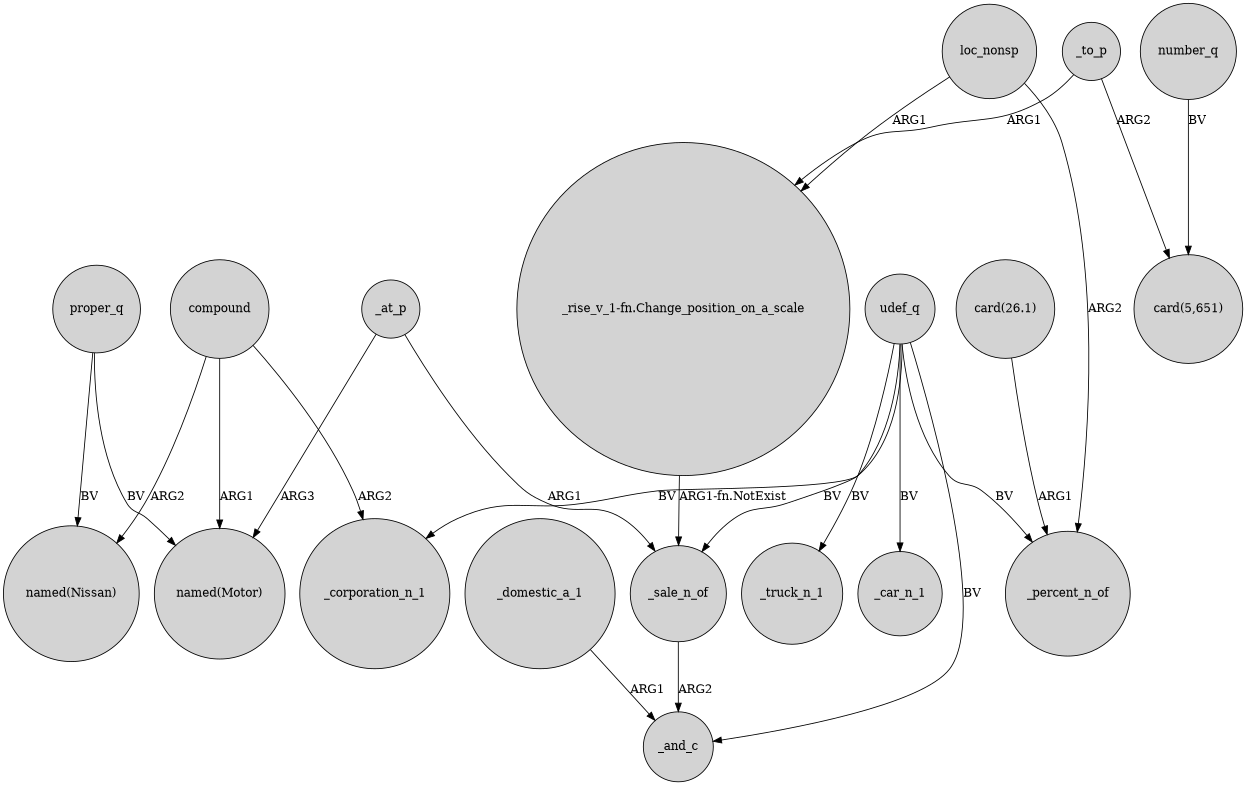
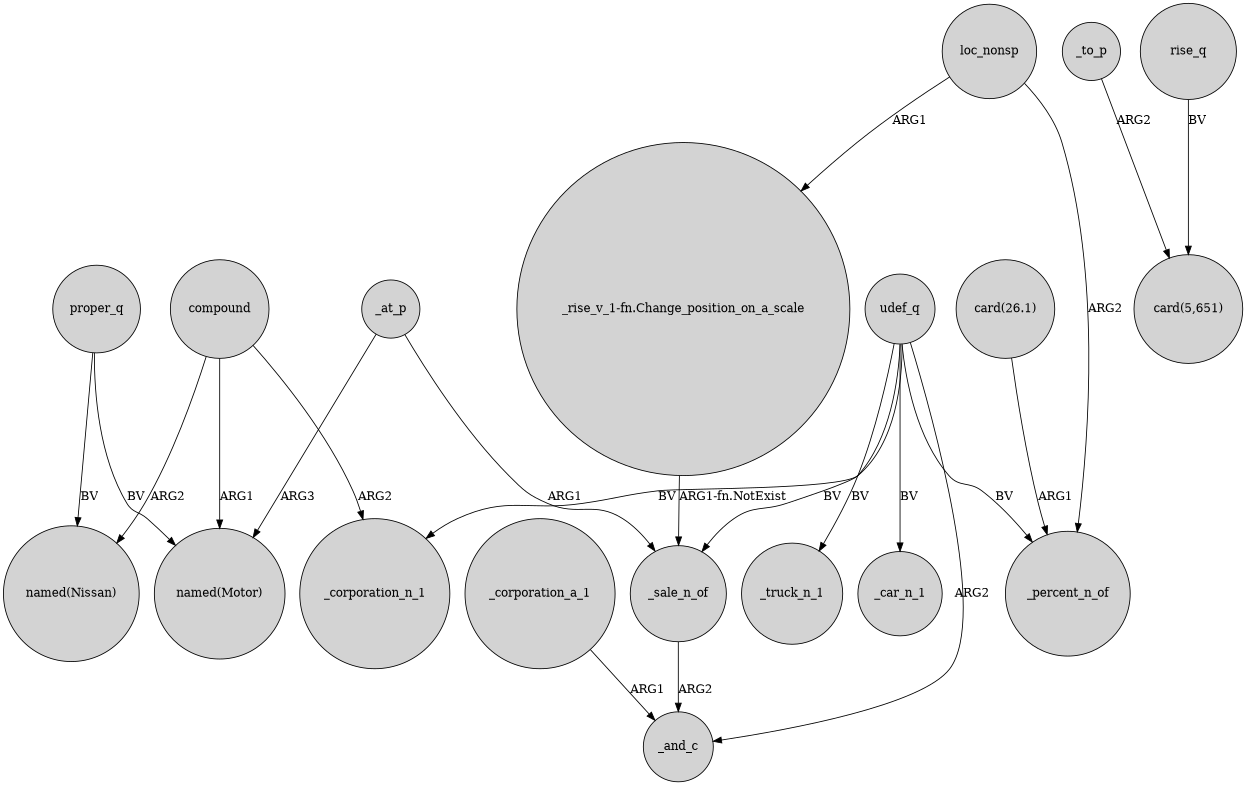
node "number_q": label "number_q" -> "rise_q"
edge "_to_p" -> "_rise_v_1-fn.Change_position_on_a_scale": removed, label "ARG1"
node "_domestic_a_1": label "_domestic_a_1" -> "_corporation_a_1"
edge "udef_q" -> "_and_c": label "BV" -> "ARG2"
